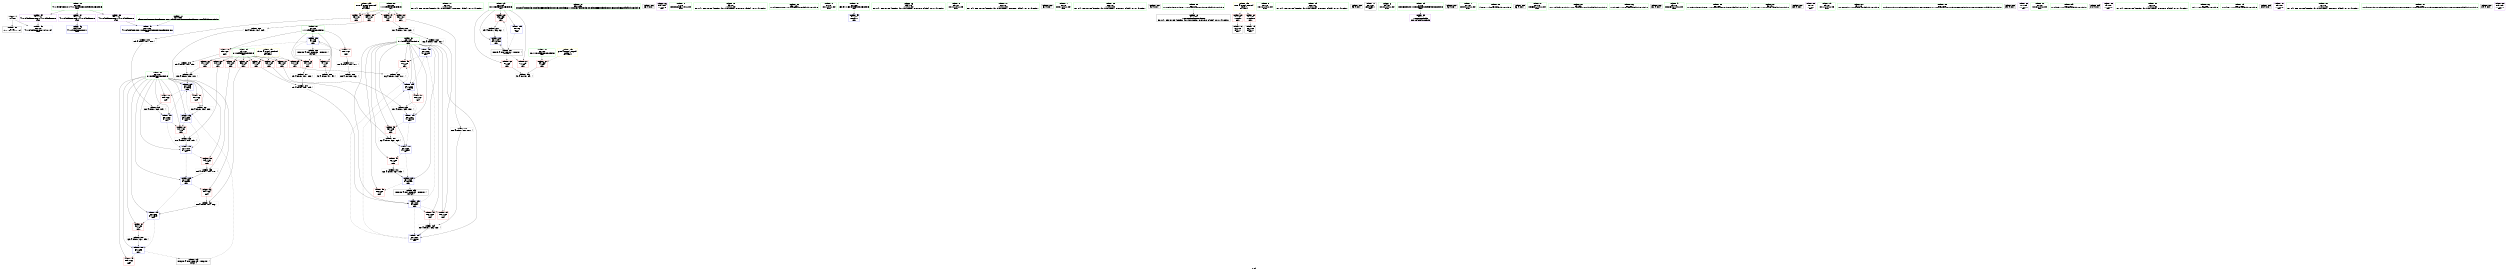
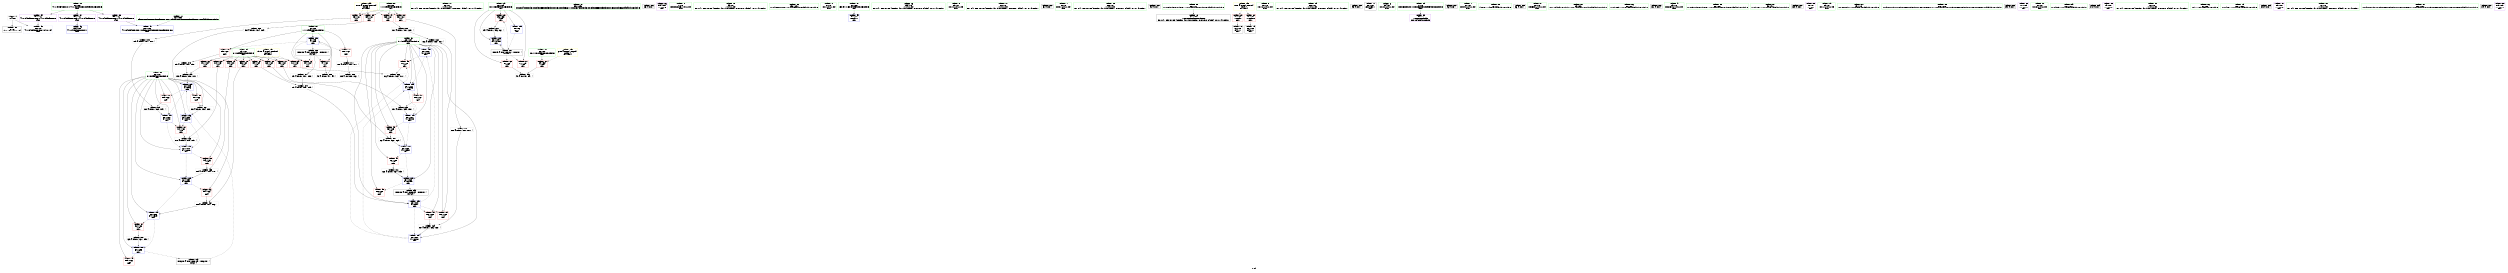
edge "NodeID: 76" -> "NodeID: 177": now "NodeID: 188" -> "NodeID: 177"
